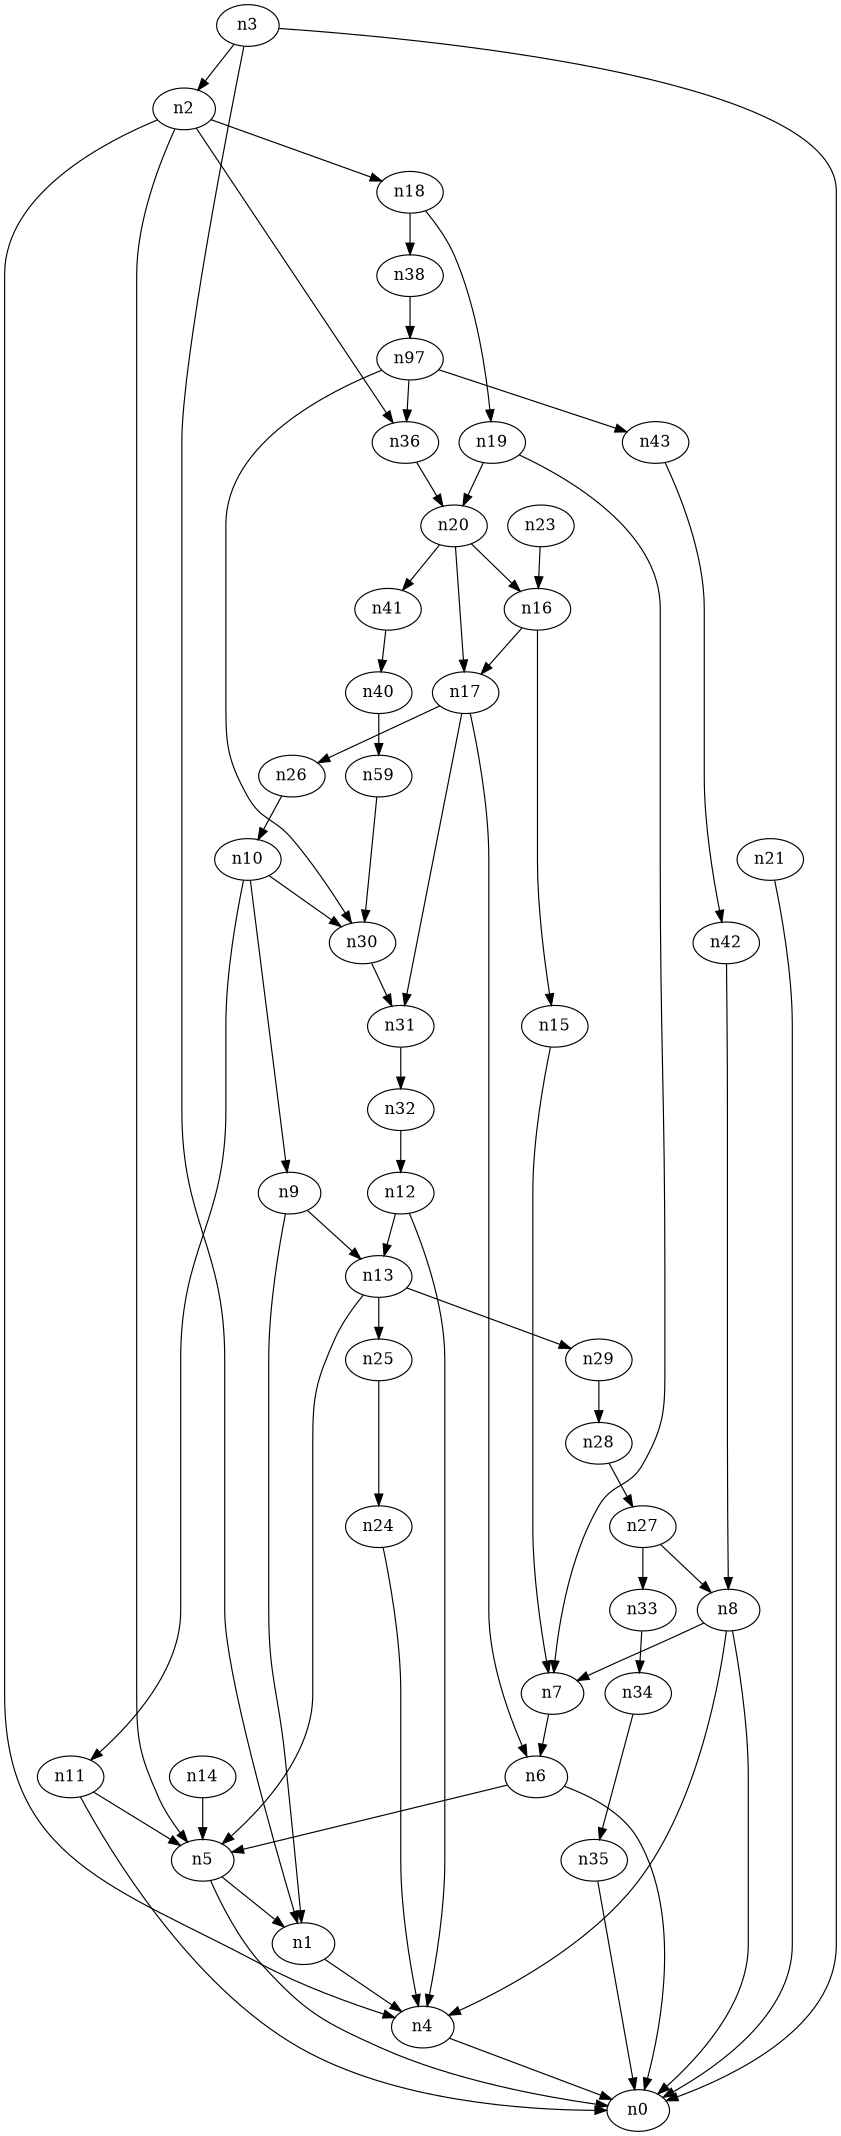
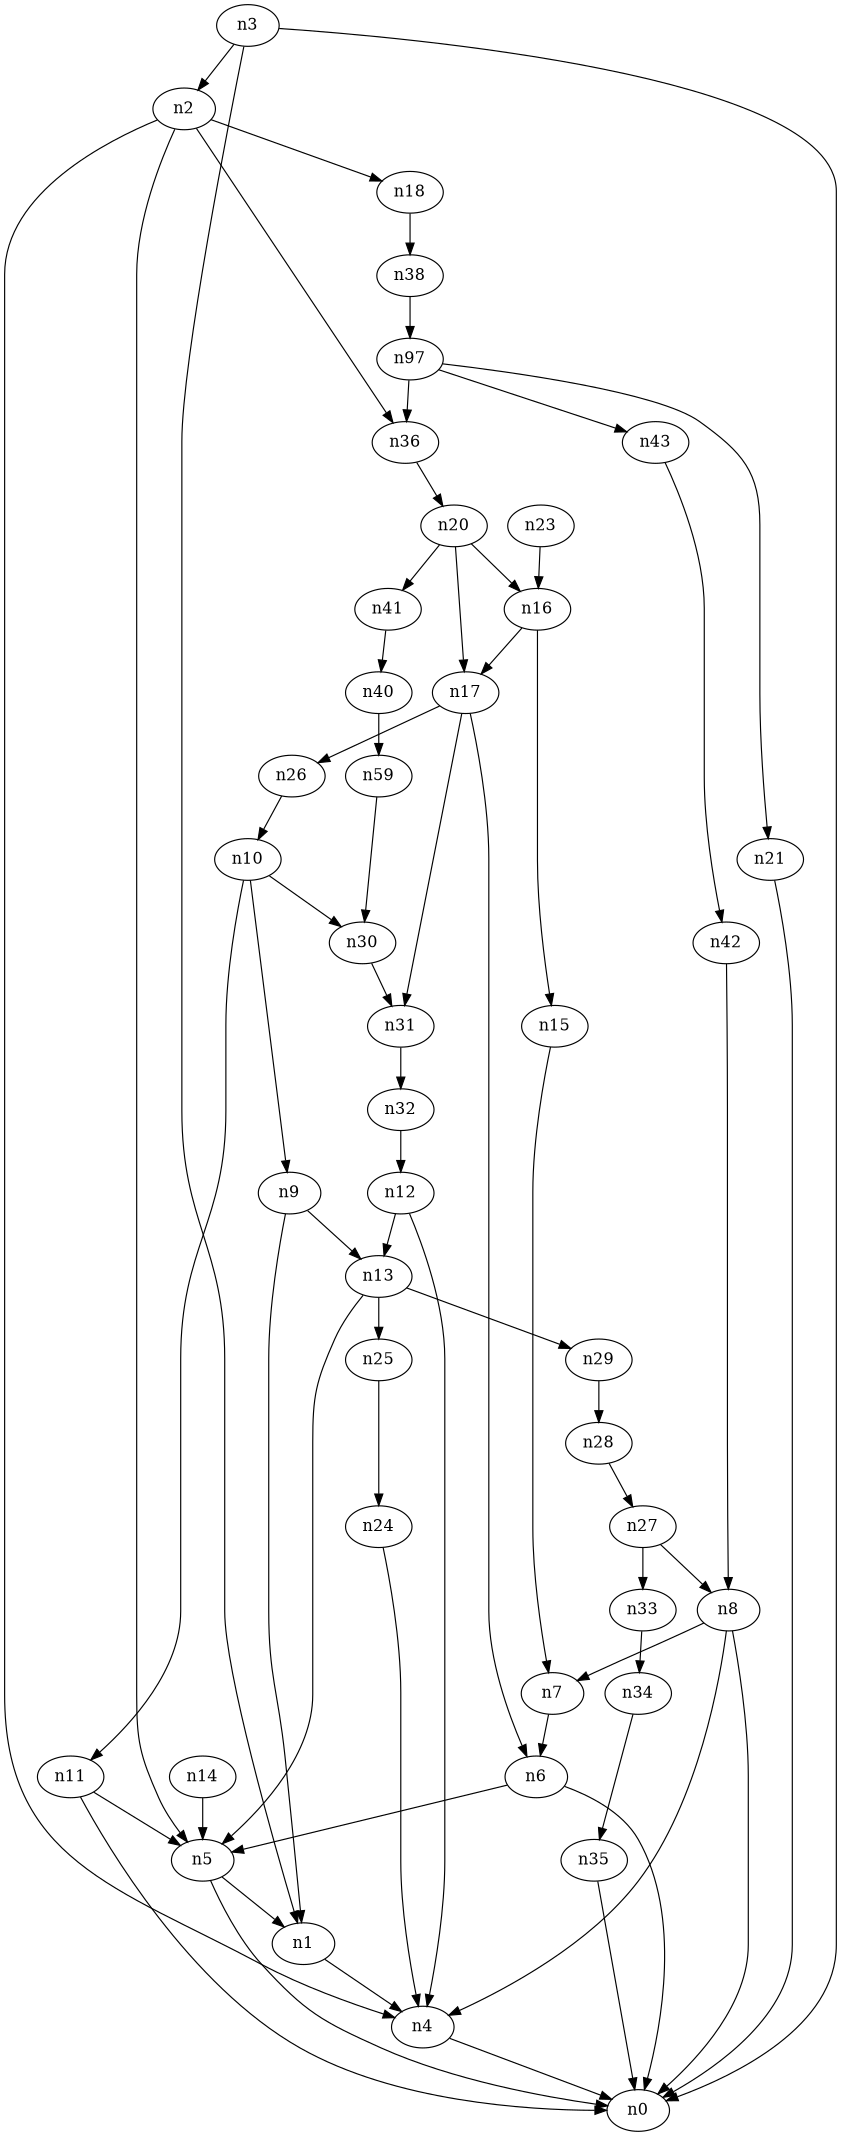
node "n19": removed
edge "n97" -> "n30": now "n97" -> "n21"
